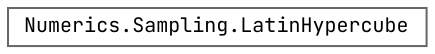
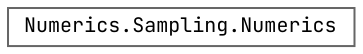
node "Numerics.Sampling.LatinHypercube": label "Numerics.Sampling.LatinHypercube" -> "Numerics.Sampling.Numerics"
